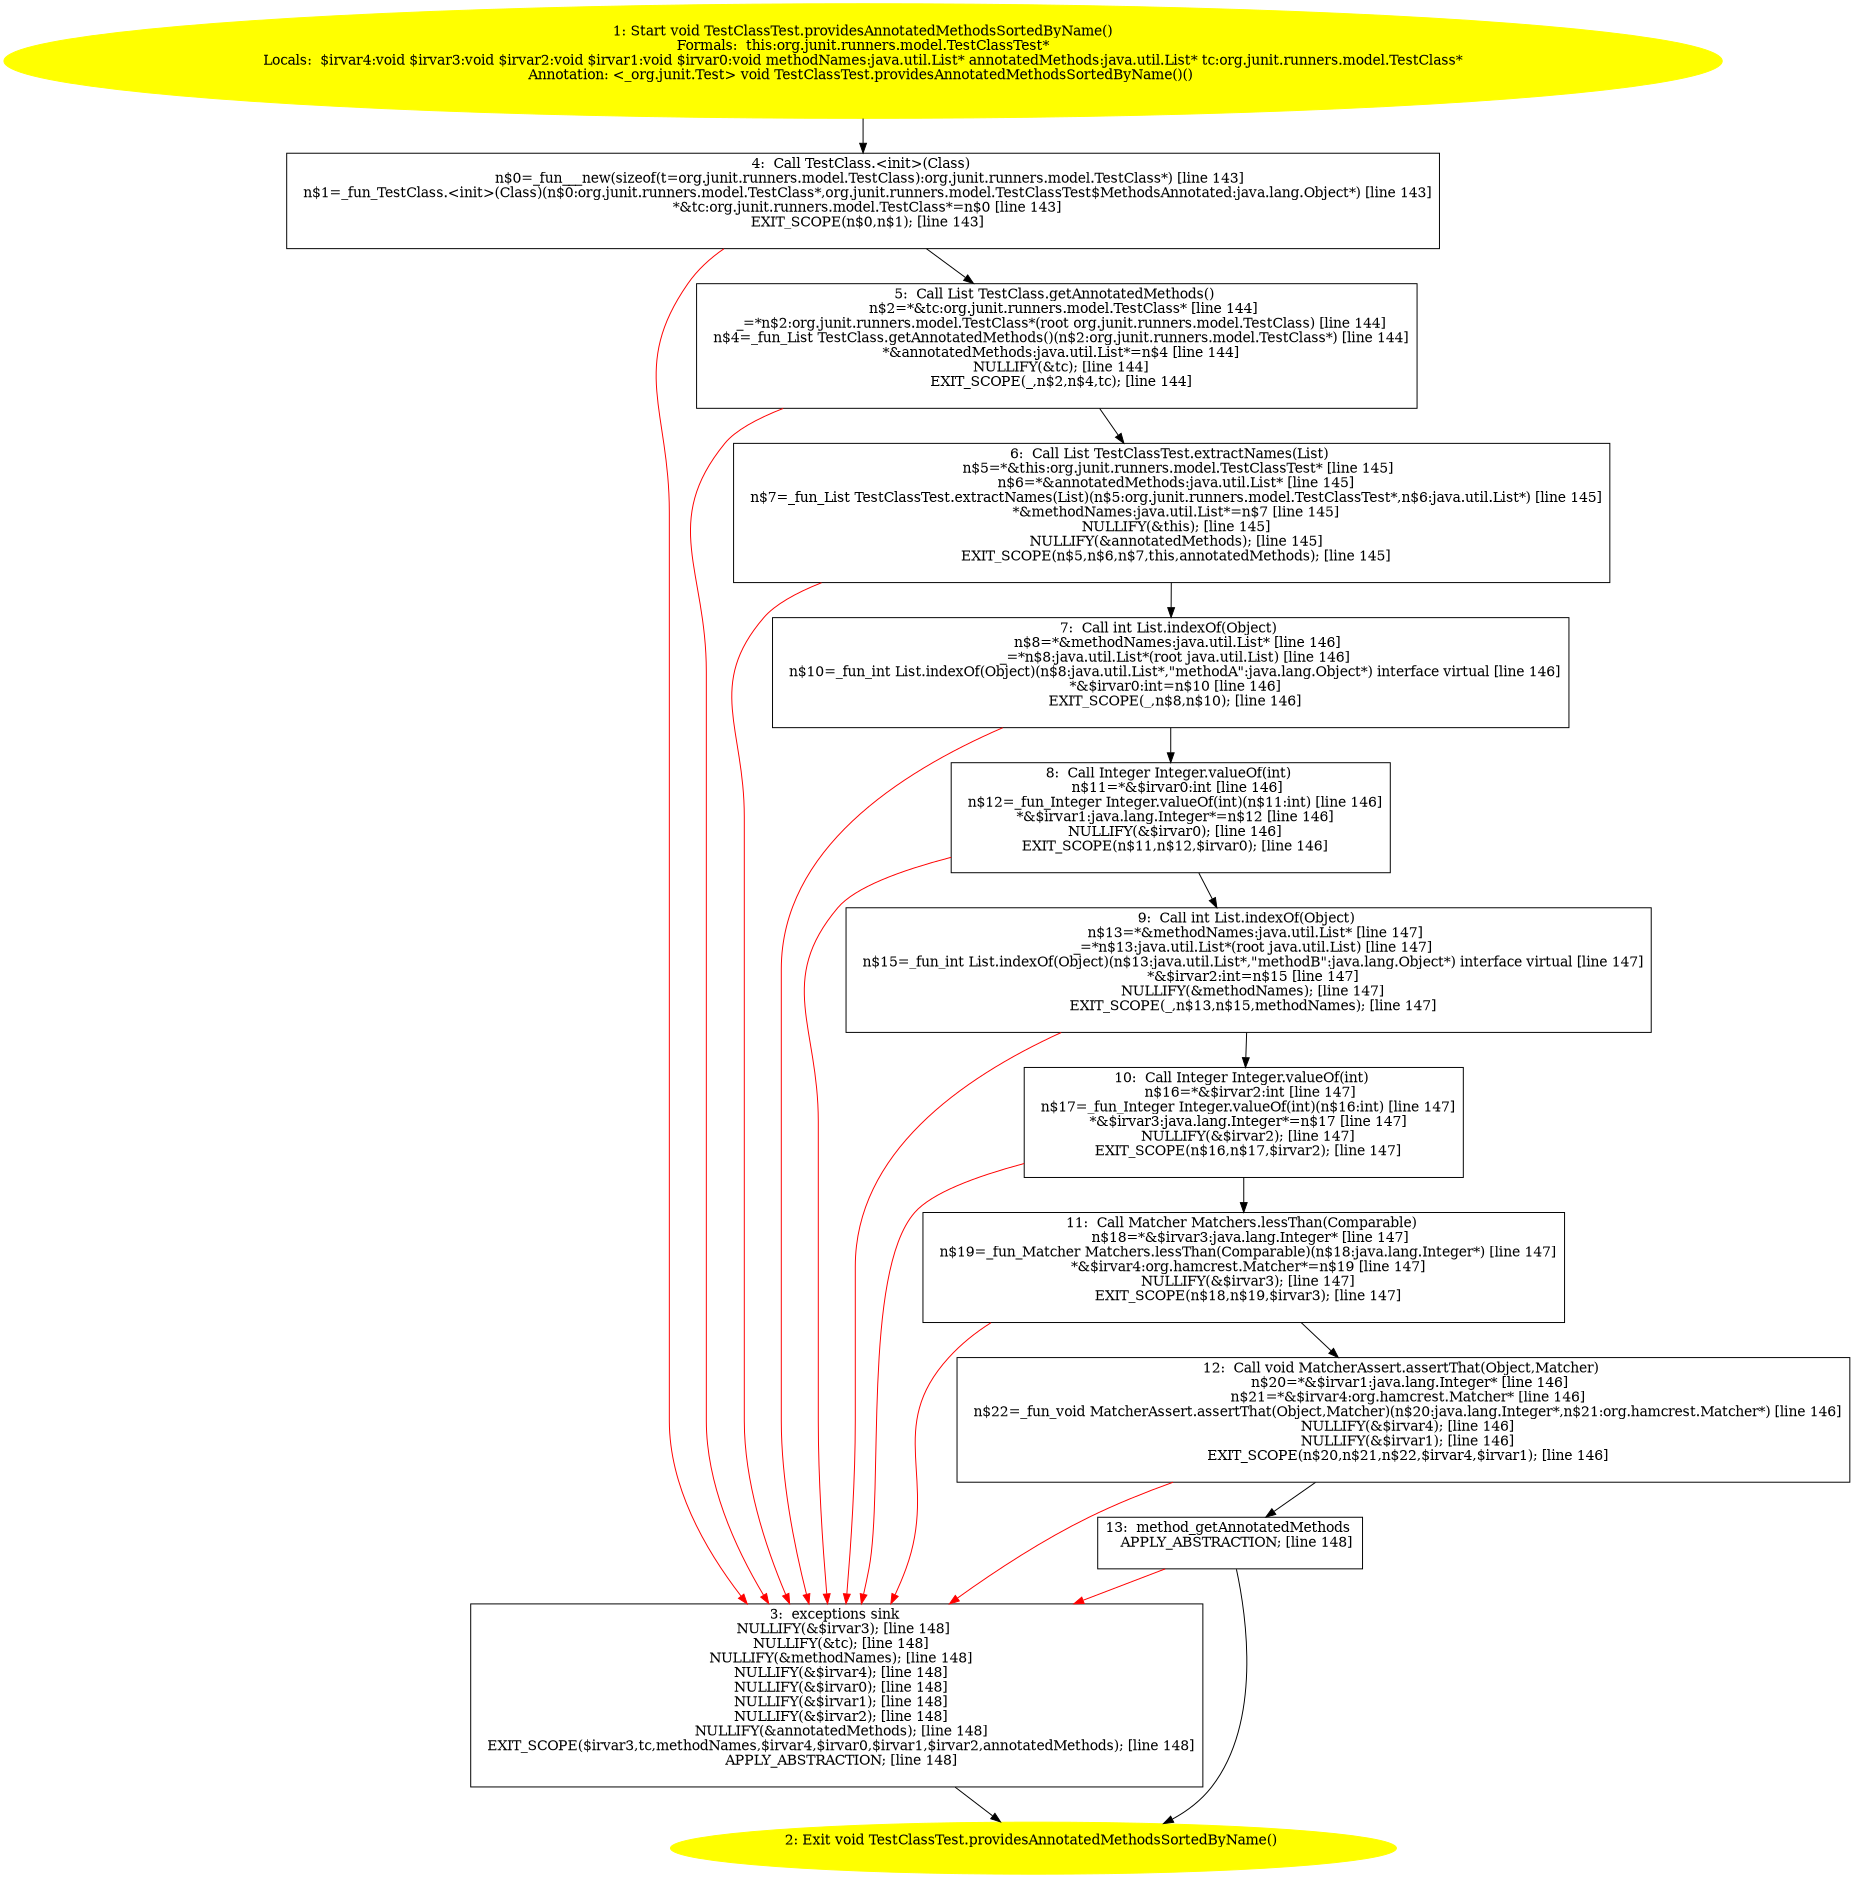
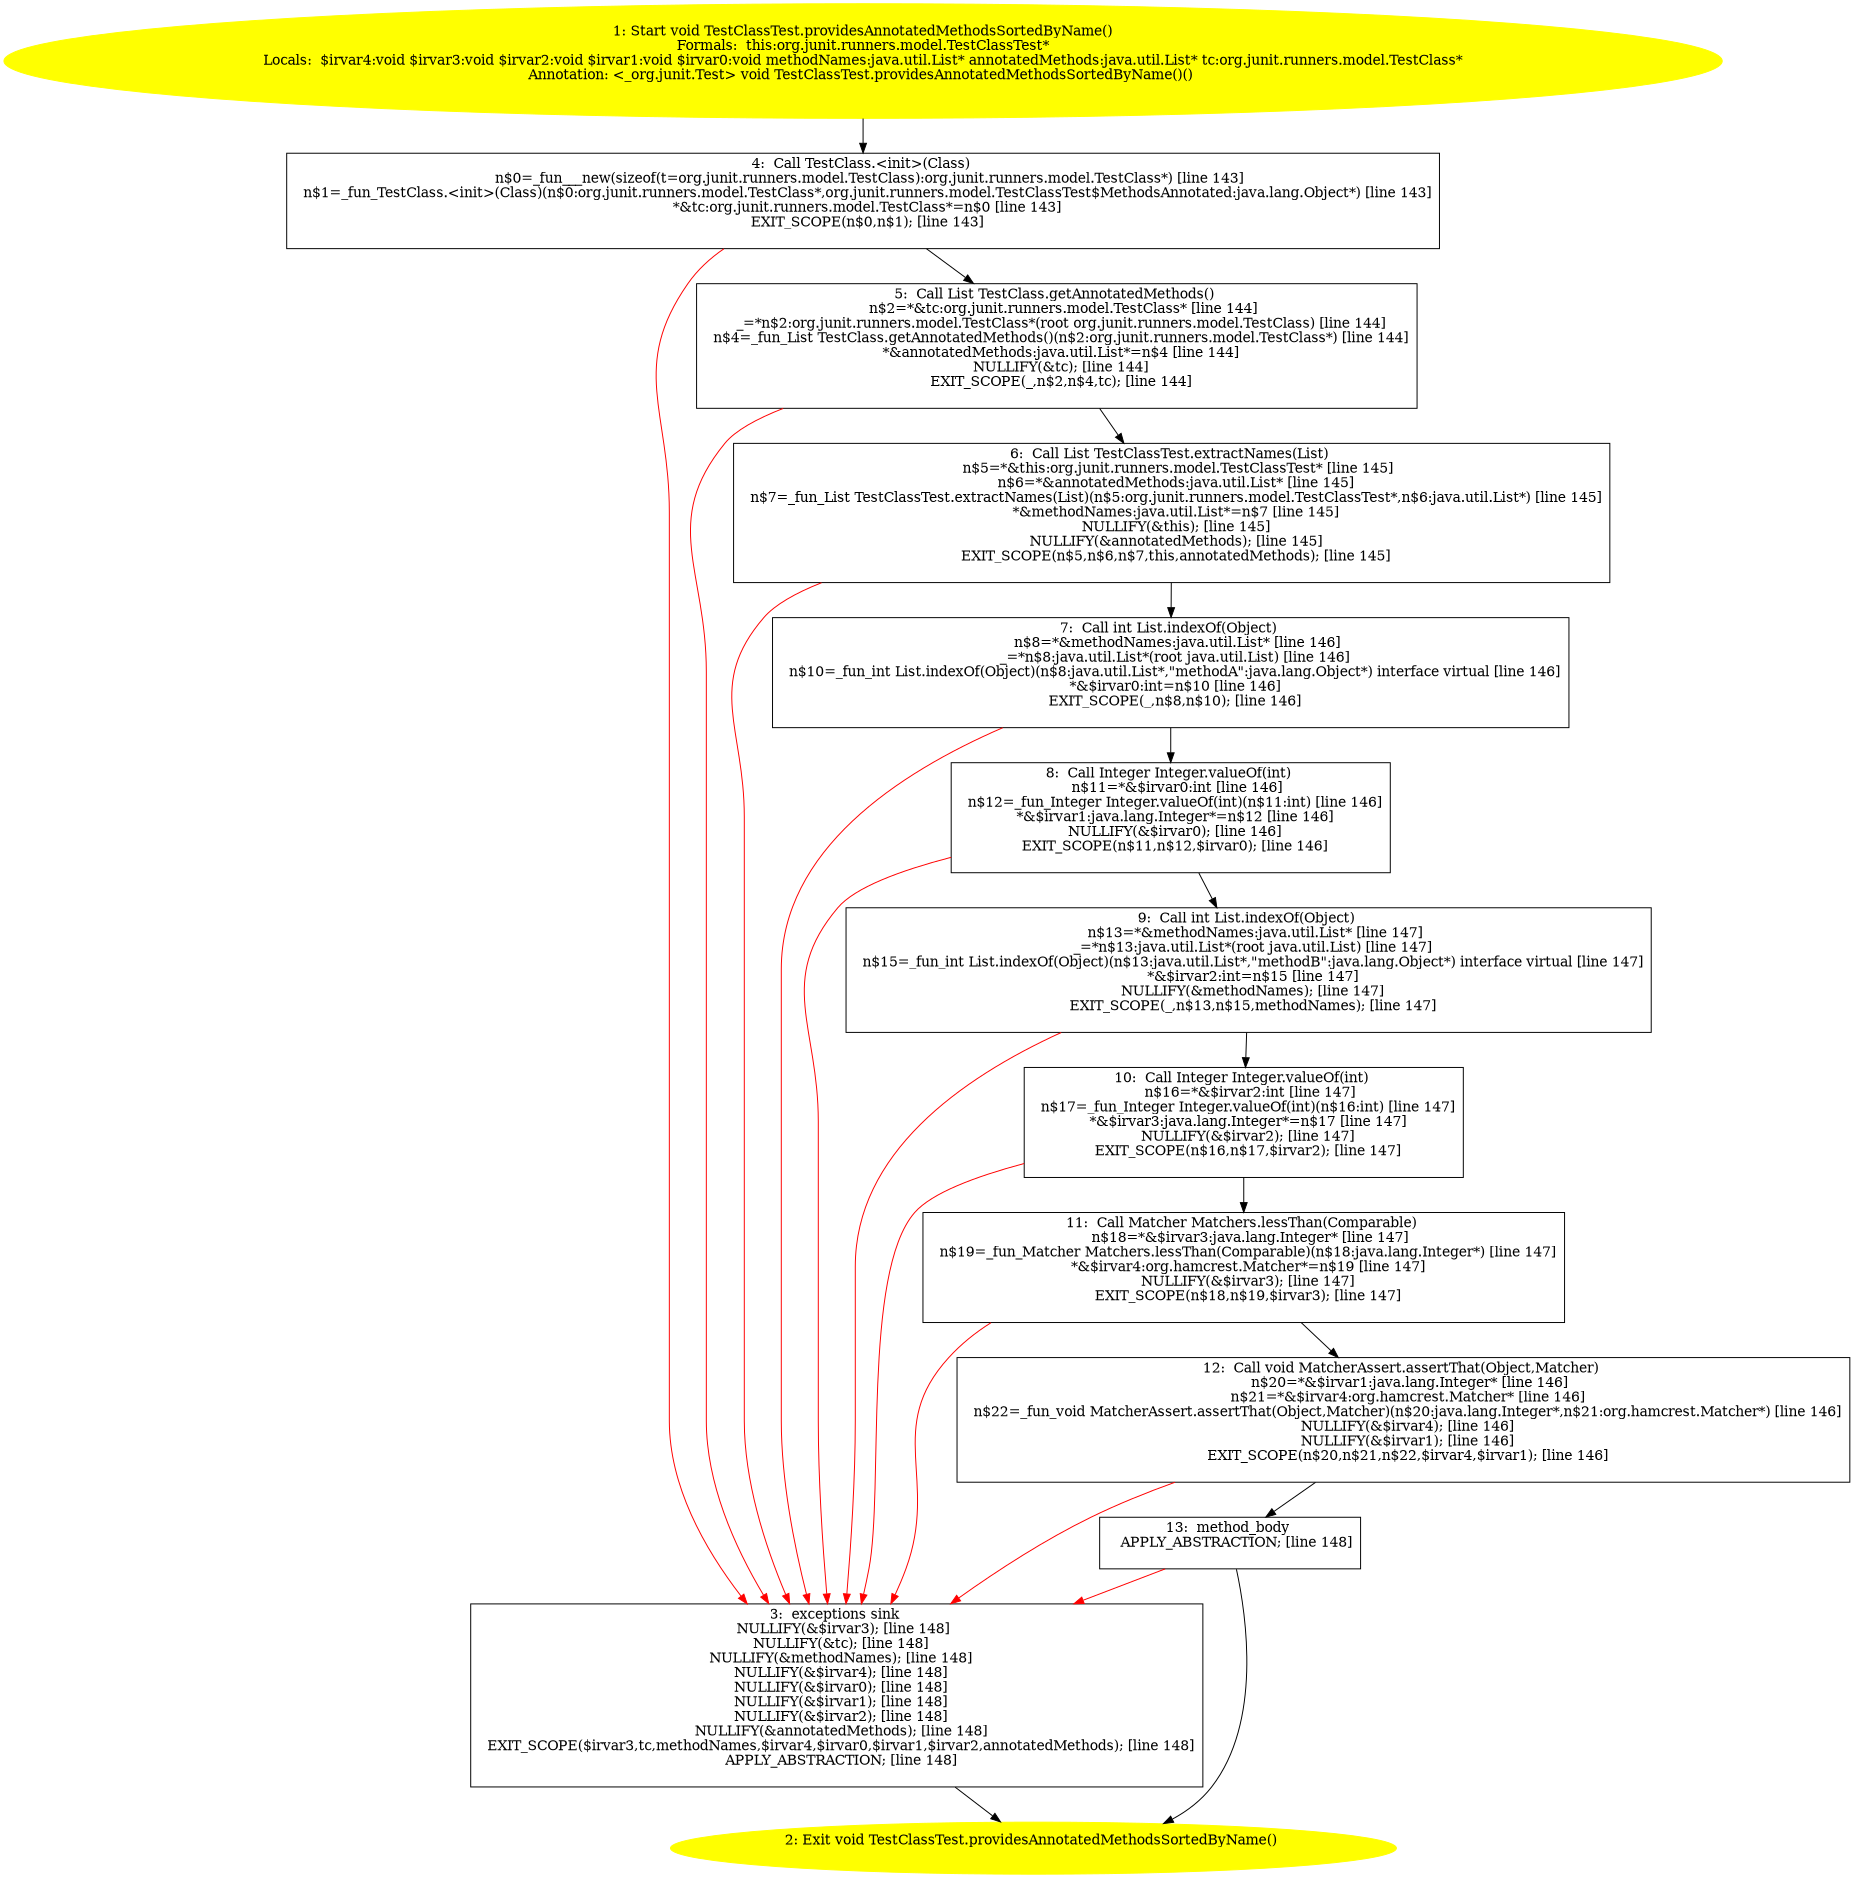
node "13:  method_getAnnotatedMethods APPLY_ABSTRACTION; [line 148]": label "13:  method_getAnnotatedMethods APPLY_ABSTRACTION; [line 148]" -> "13:  method_body APPLY_ABSTRACTION; [line 148]"
